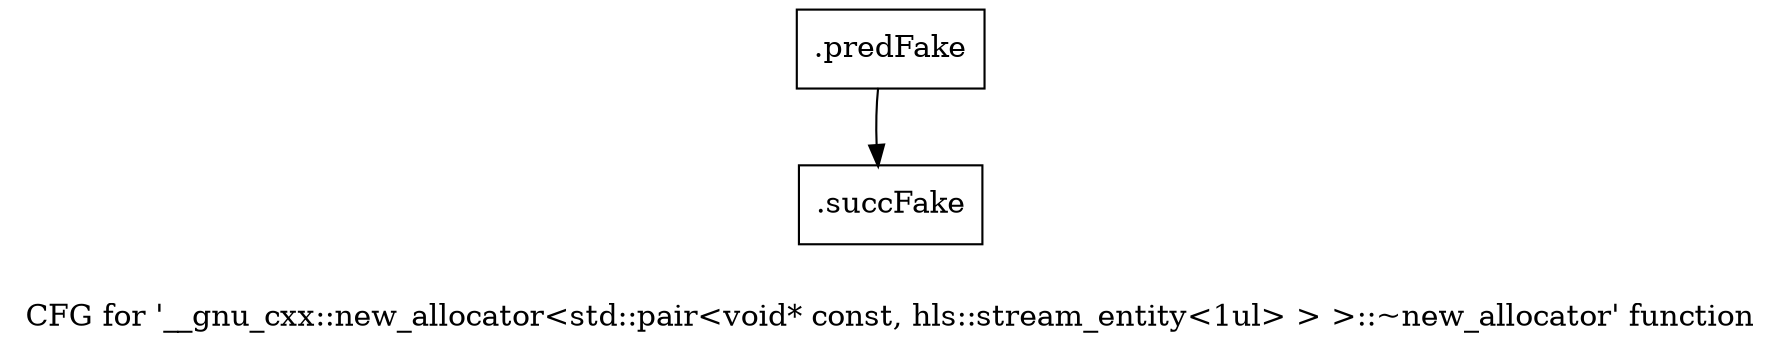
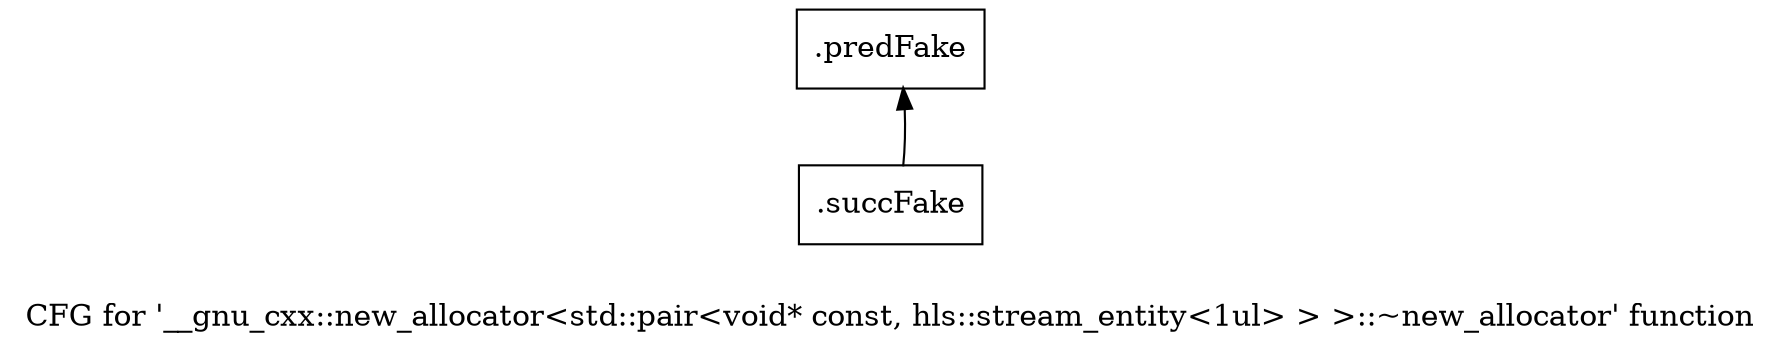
edge ".predFake" -> ".succFake": reversed
